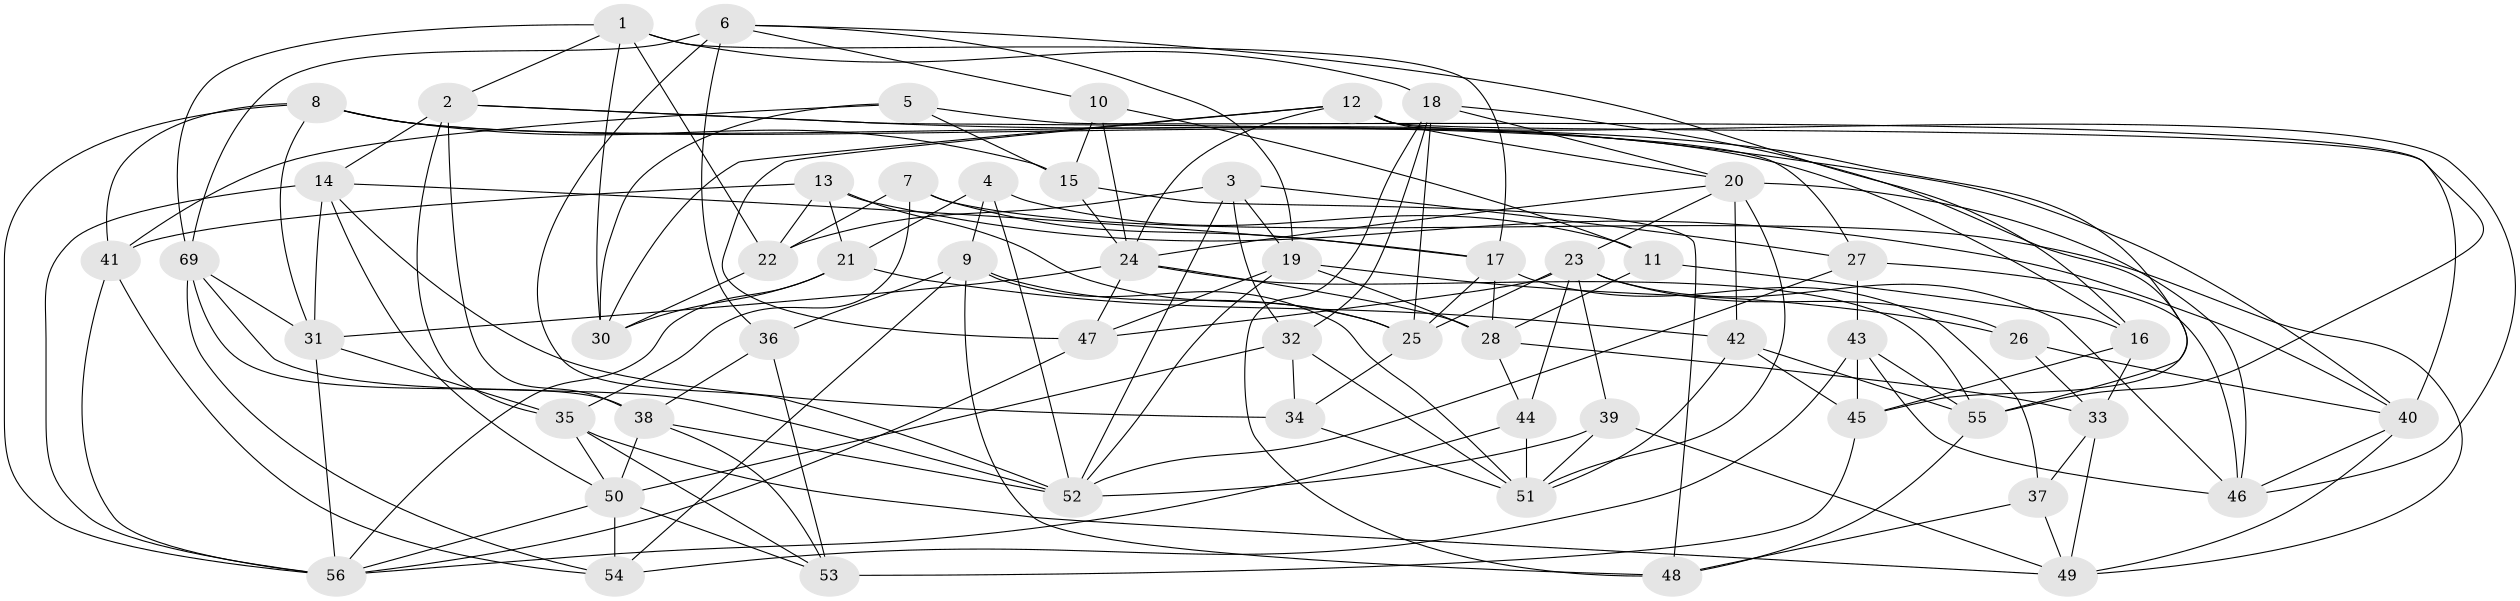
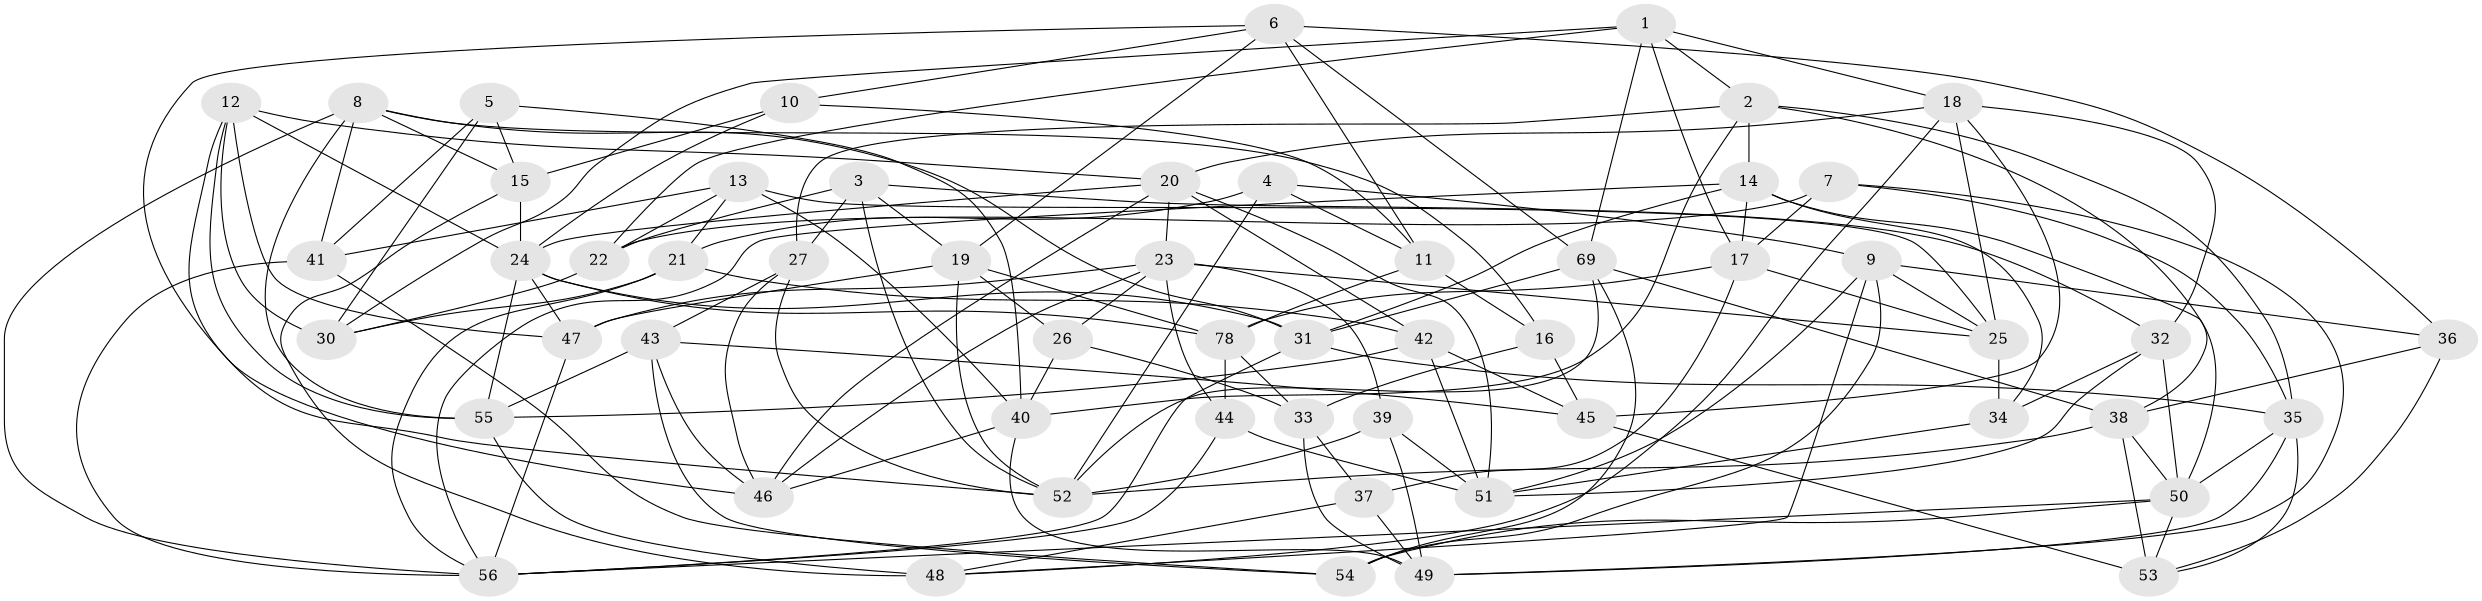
edge "6" -- "16": now "6" -- "11"
node "28": label "28" -> "78"
